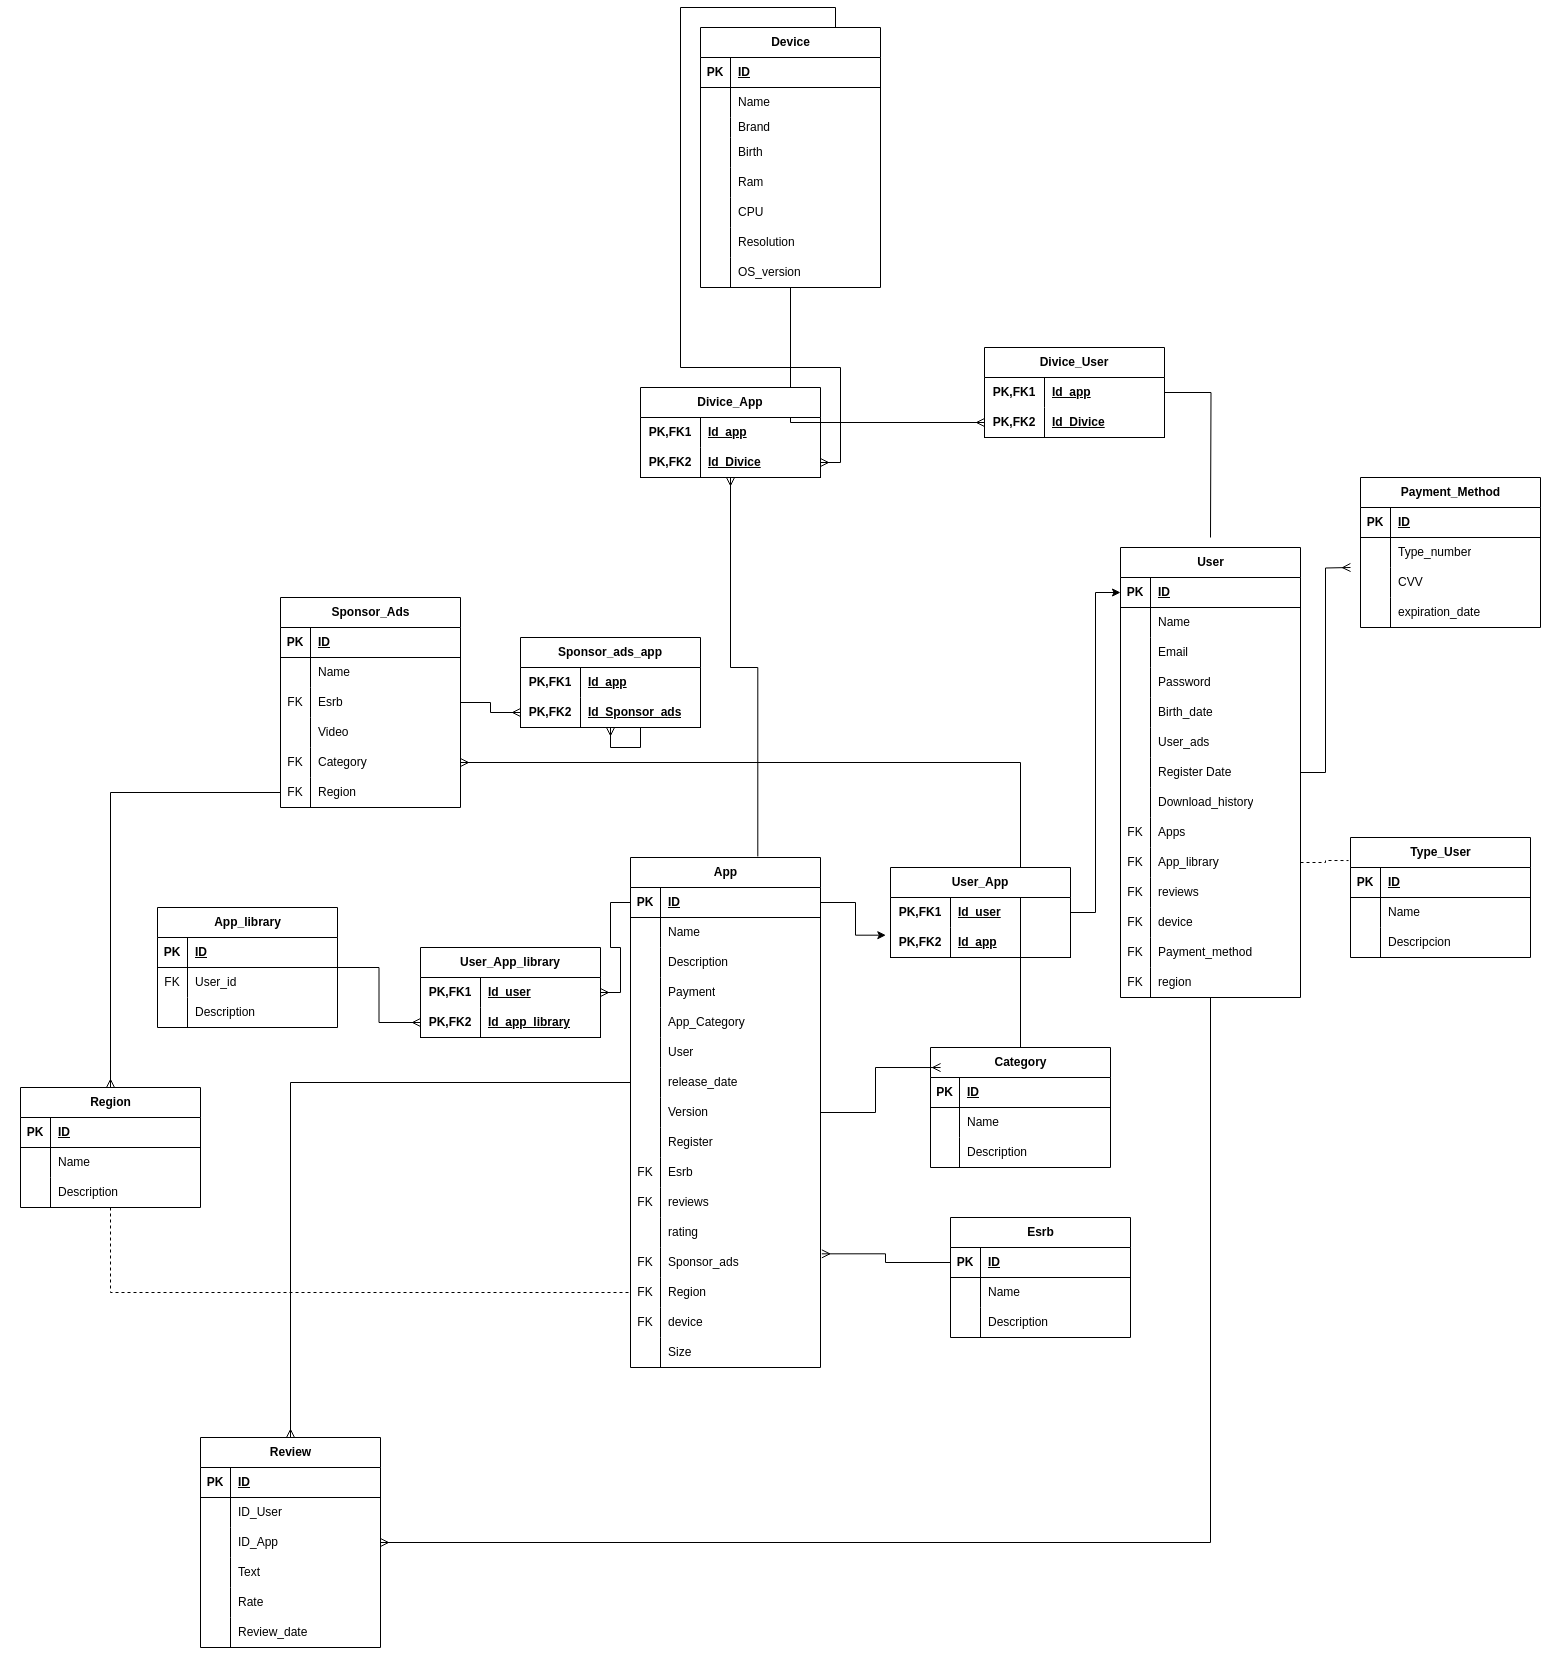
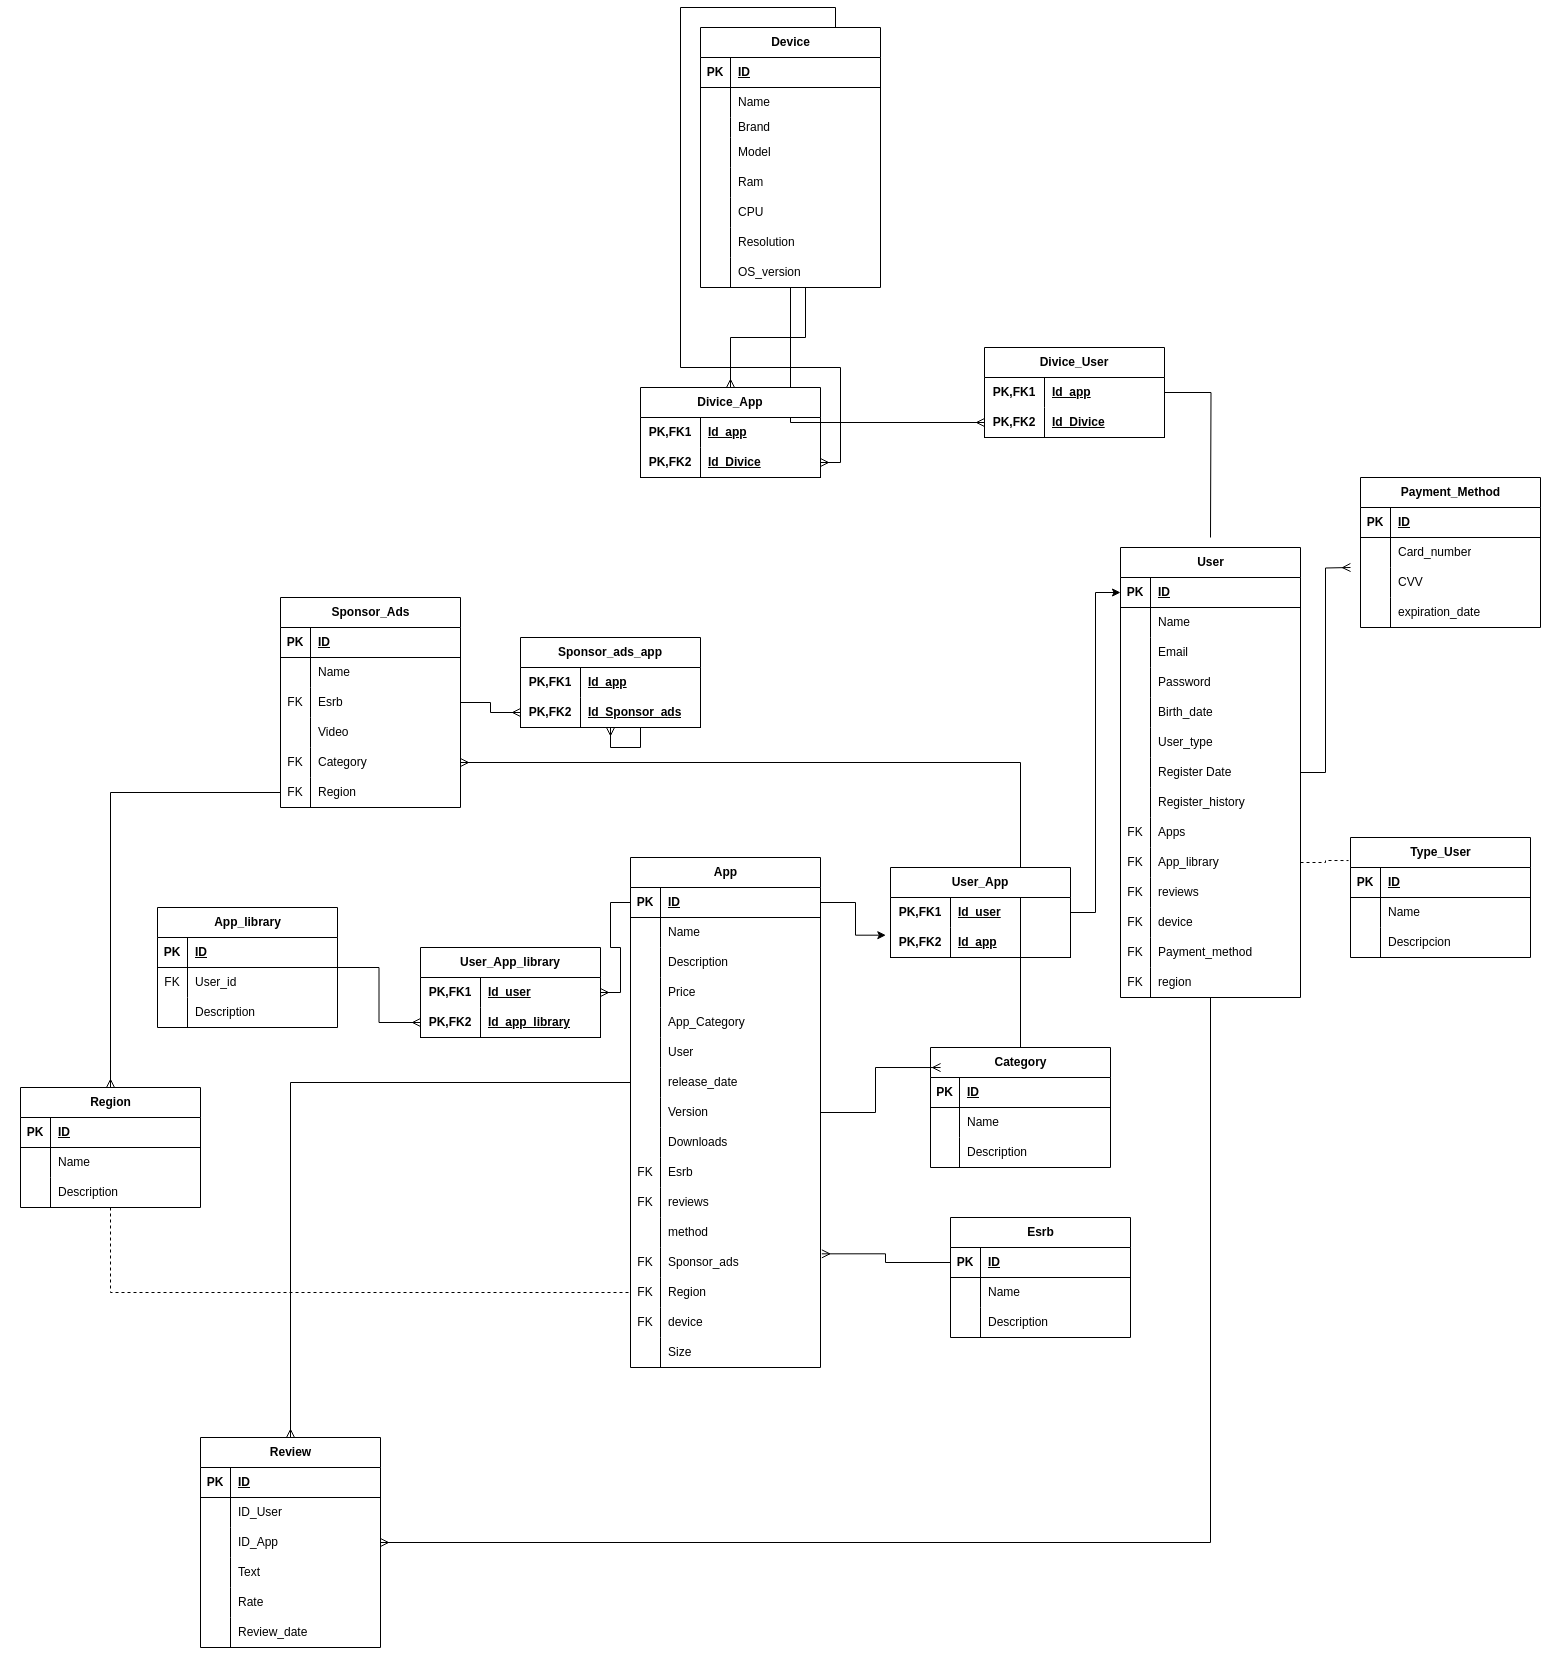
node "Birth": label "Birth" -> "Model"
node "Type_number": label "Type_number" -> "Card_number"
edge "App" -> "Divice_App": now "OS_version" -> "Divice_App"
node "User_ads": label "User_ads" -> "User_type"
node "Download_history": label "Download_history" -> "Register_history"
node "Payment": label "Payment" -> "Price"
node "Register": label "Register" -> "Downloads"
node "rating": label "rating" -> "method"
